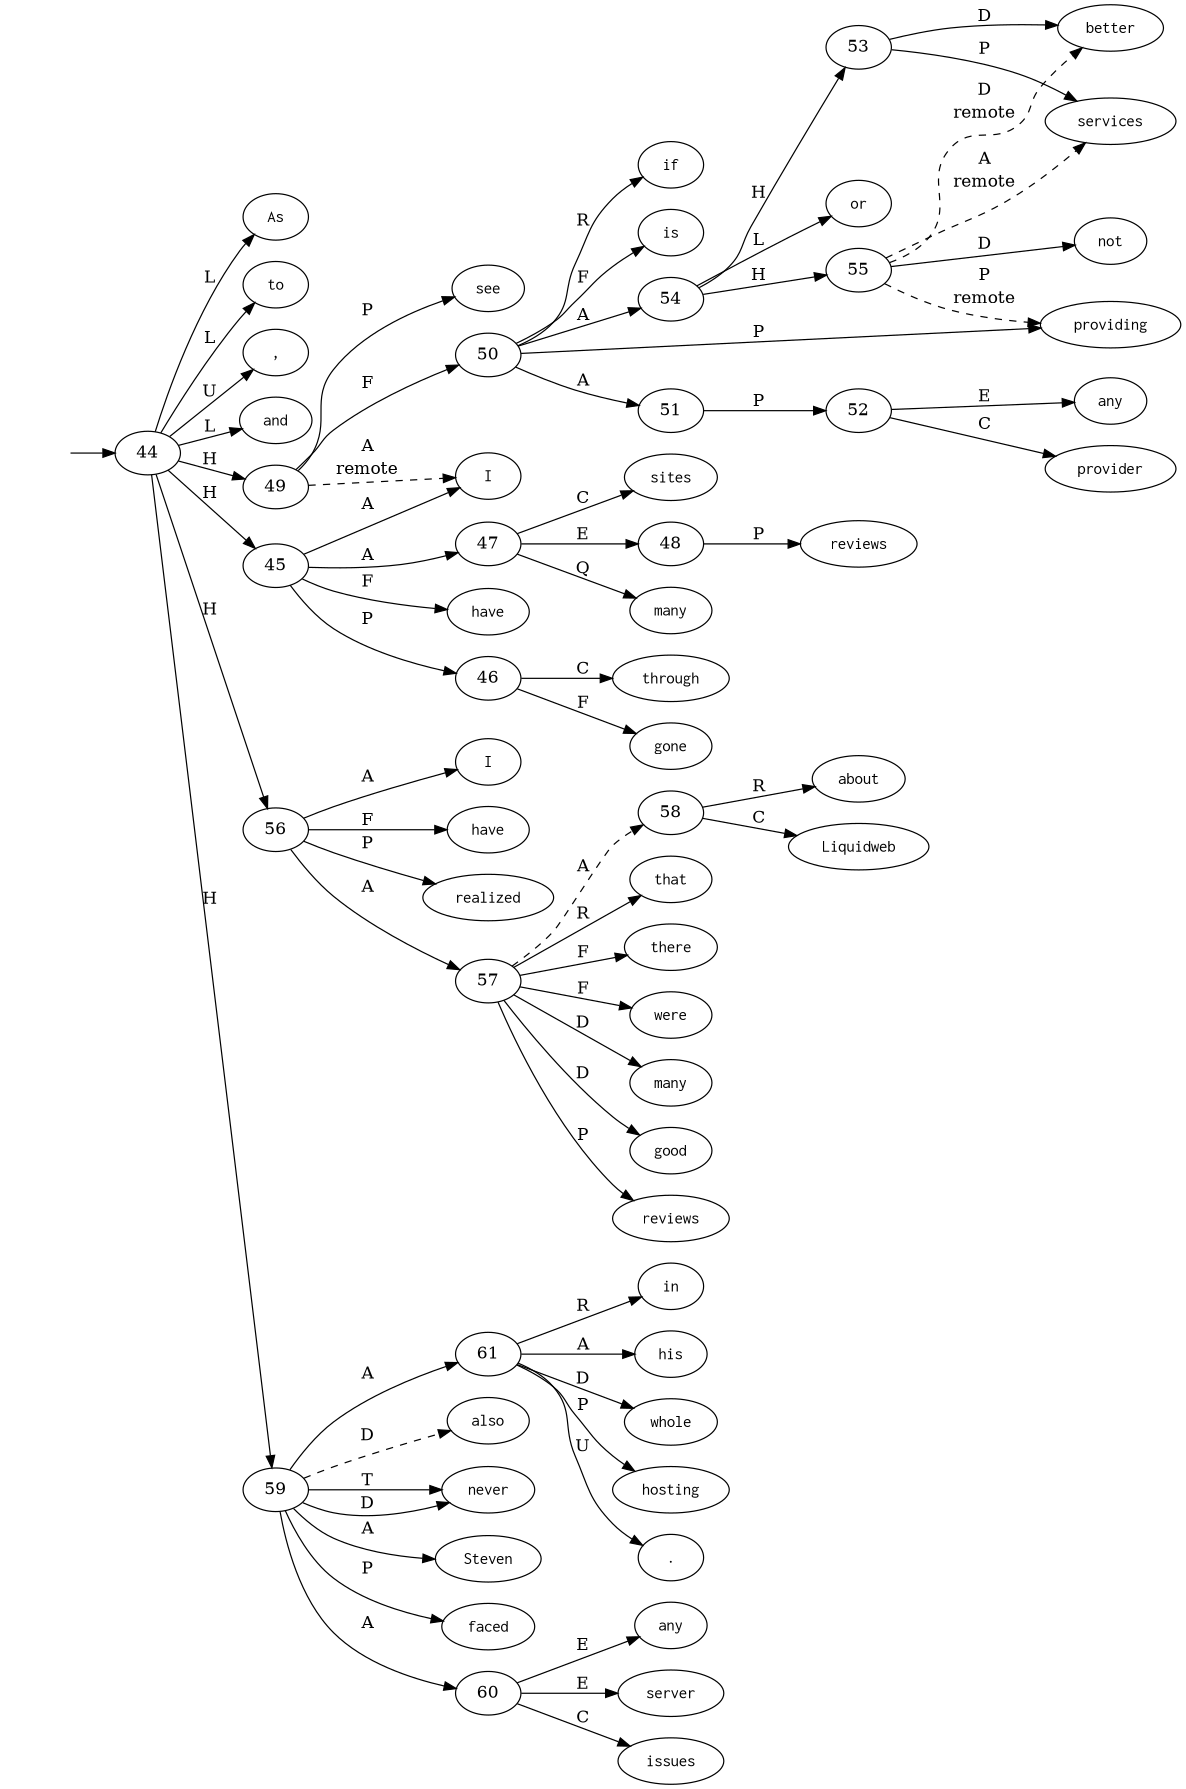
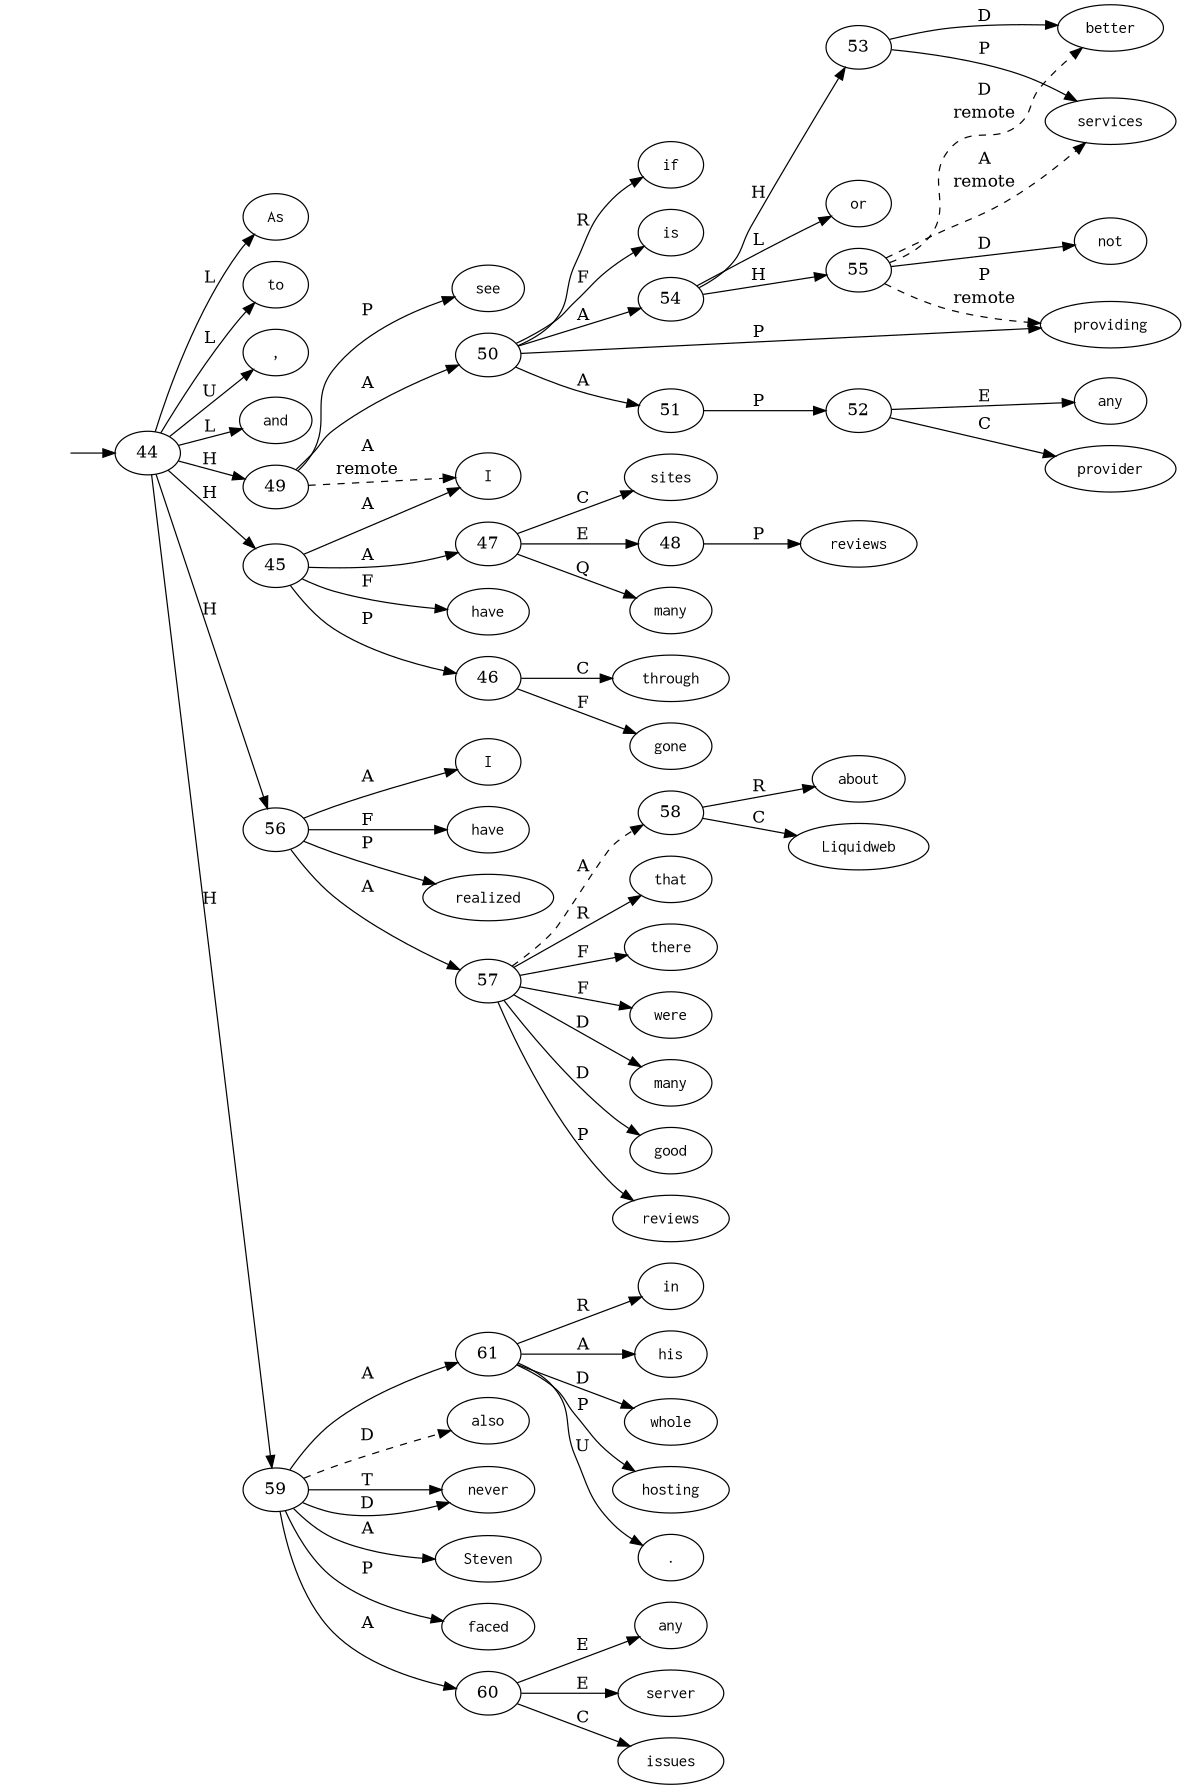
edge "49" -> "50": label "F" -> "A"
